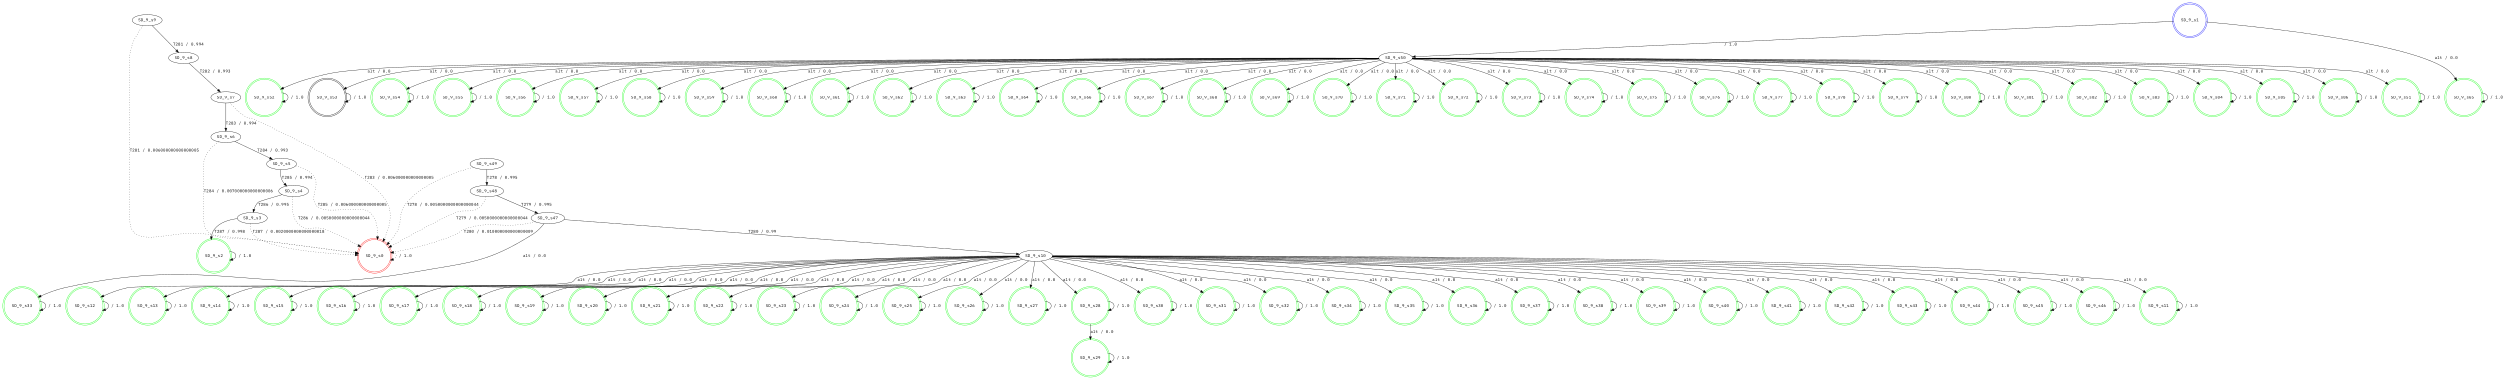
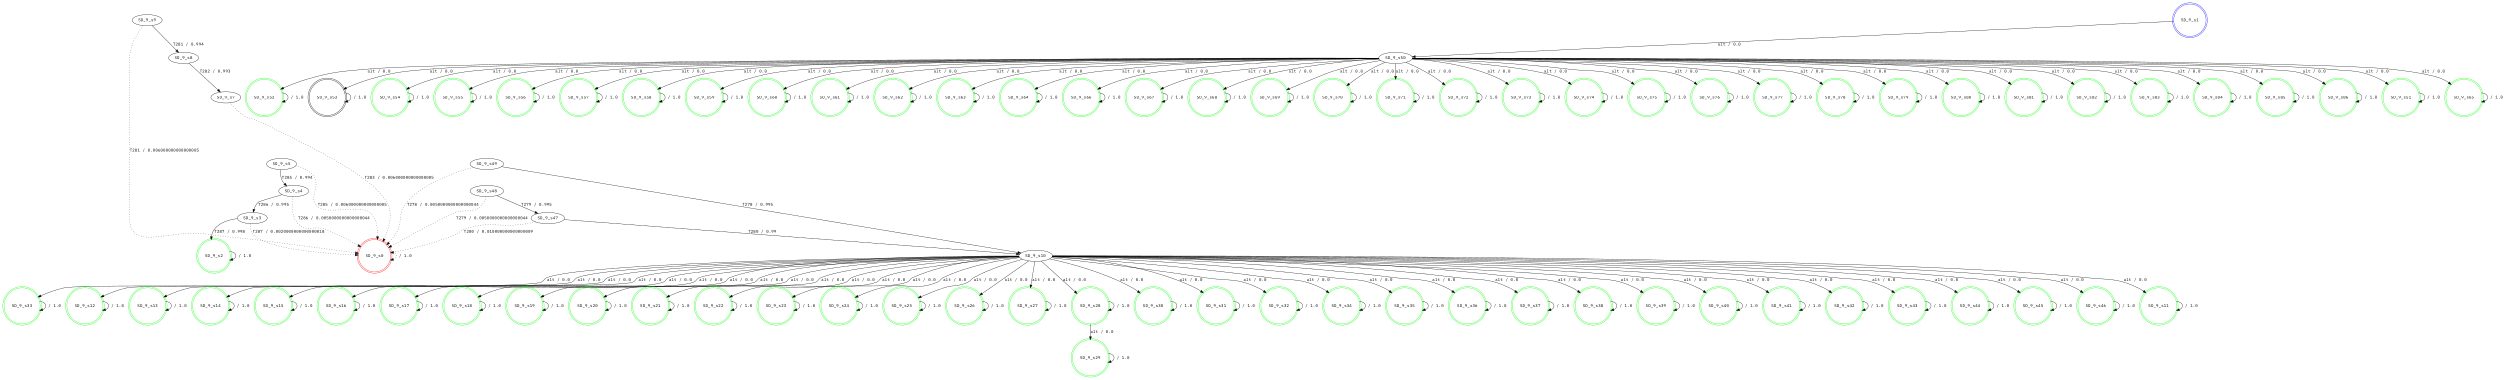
edge "SD_9_s1" -> "SD_9_s65": now "SD_9_s50" -> "SD_9_s65"
edge "SD_9_s1" -> "SD_9_s50": label " / 1.0" -> "alt / 0.0"
node "SD_9_s6": removed
edge "SD_9_s49" -> "SD_9_s48": now "SD_9_s49" -> "SD_9_s10"
edge "SD_9_s47" -> "SD_9_s33": now "SD_9_s10" -> "SD_9_s33"
